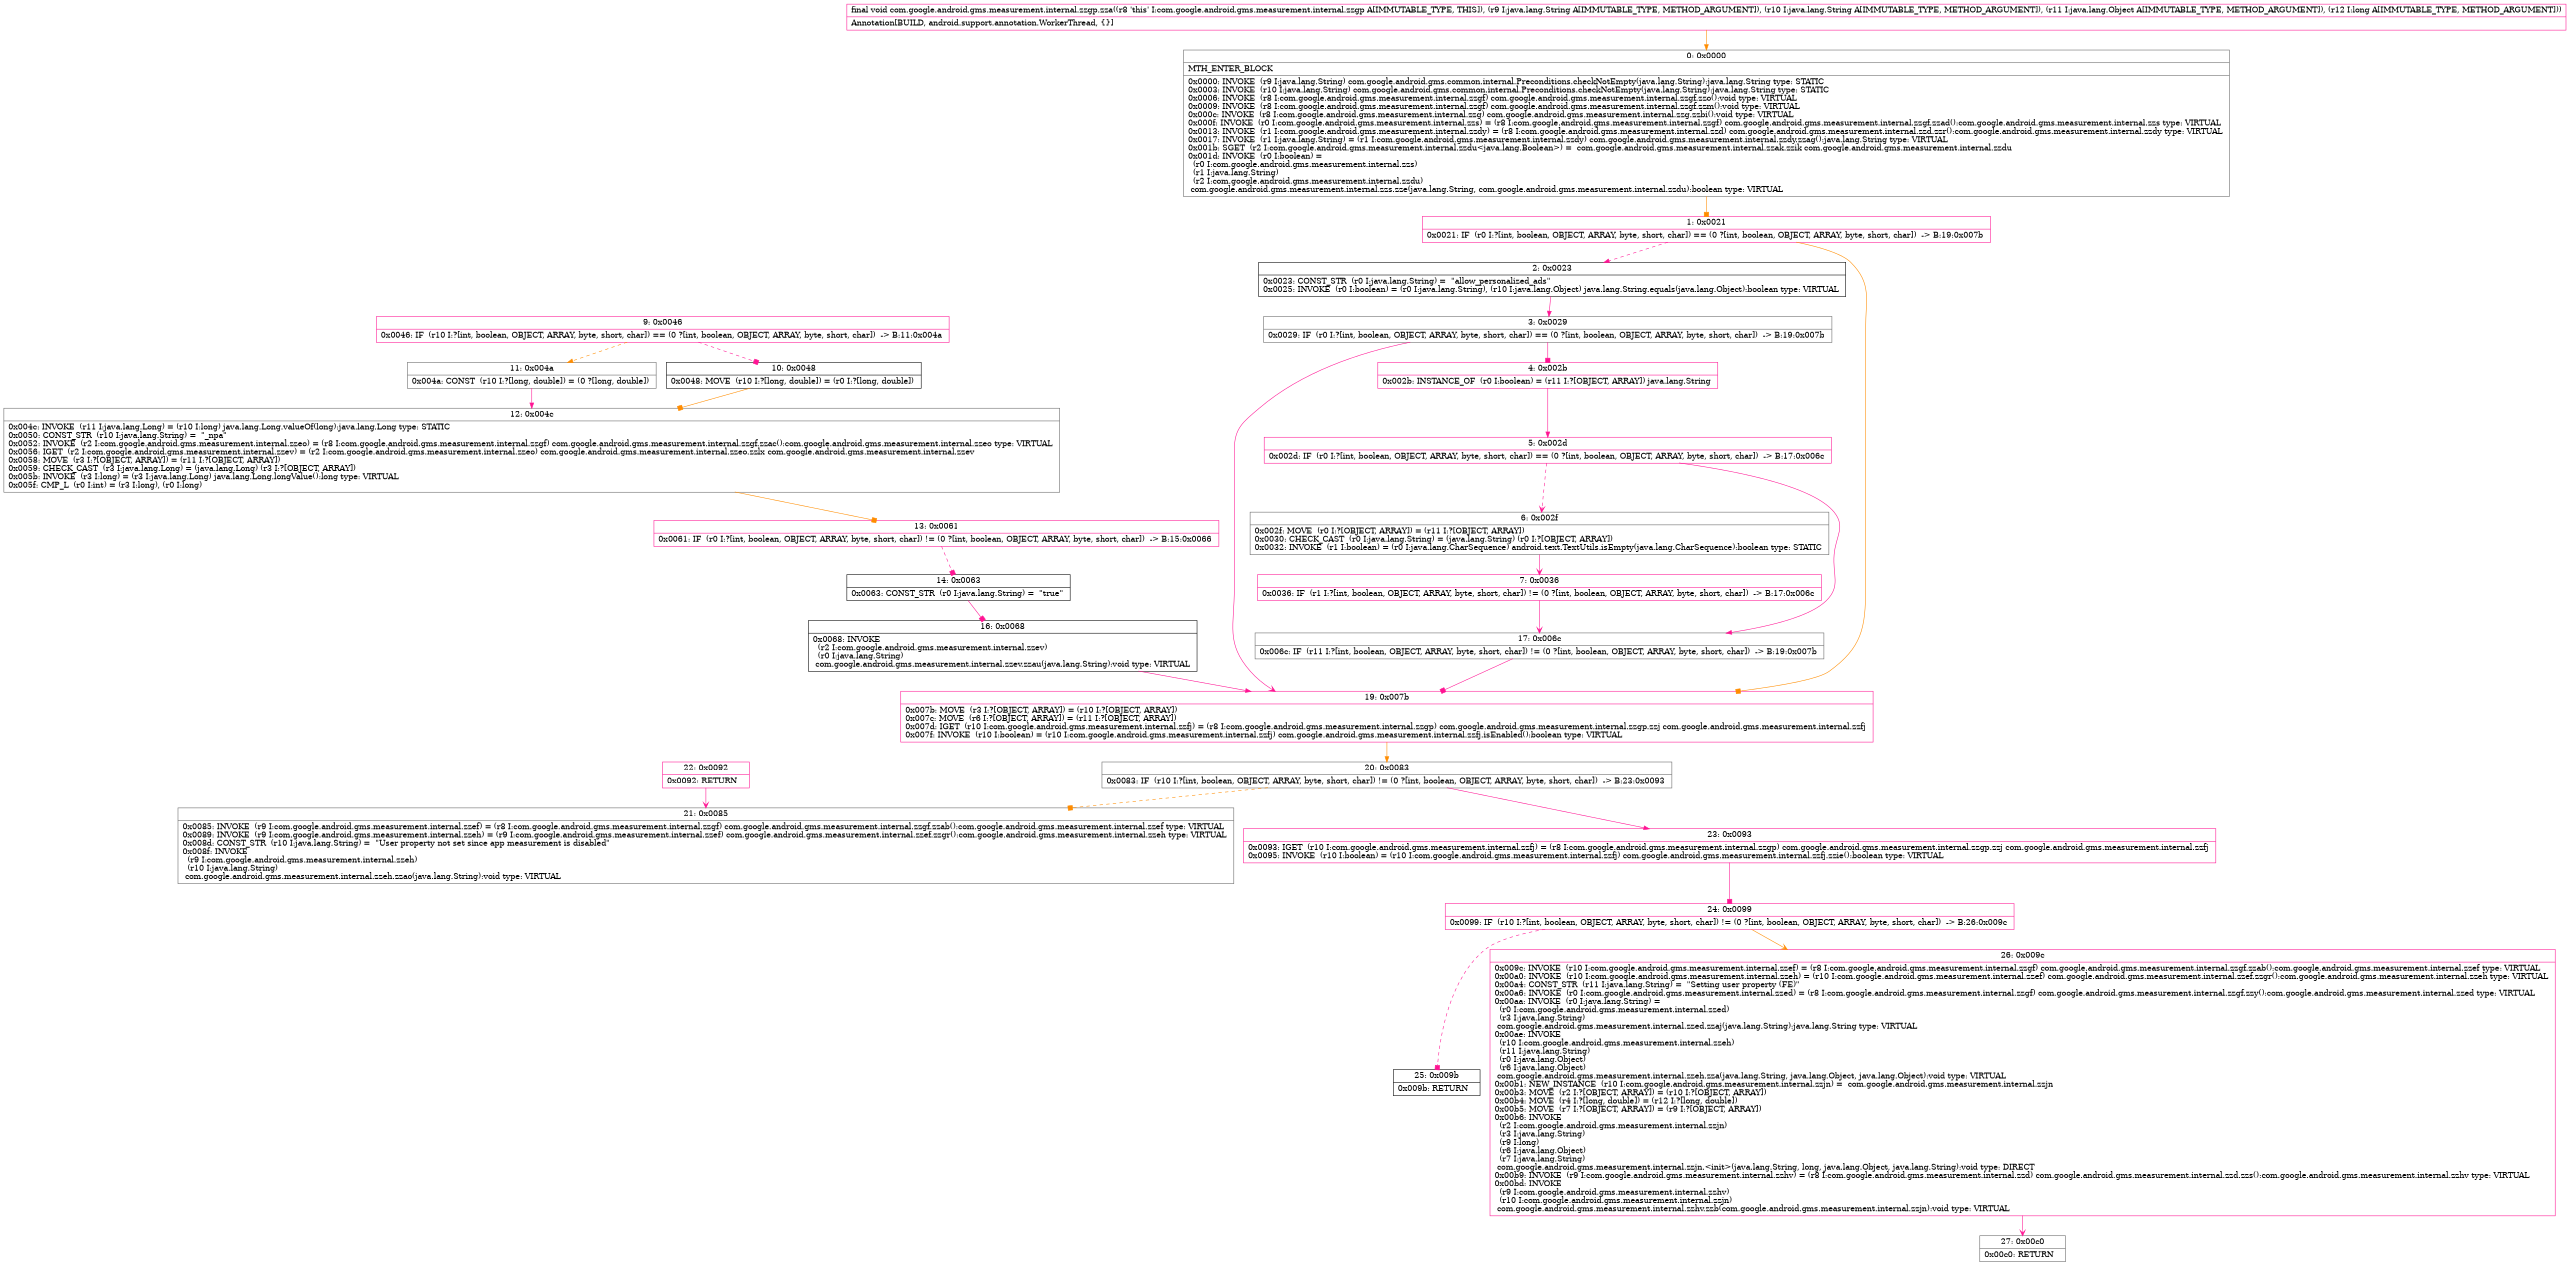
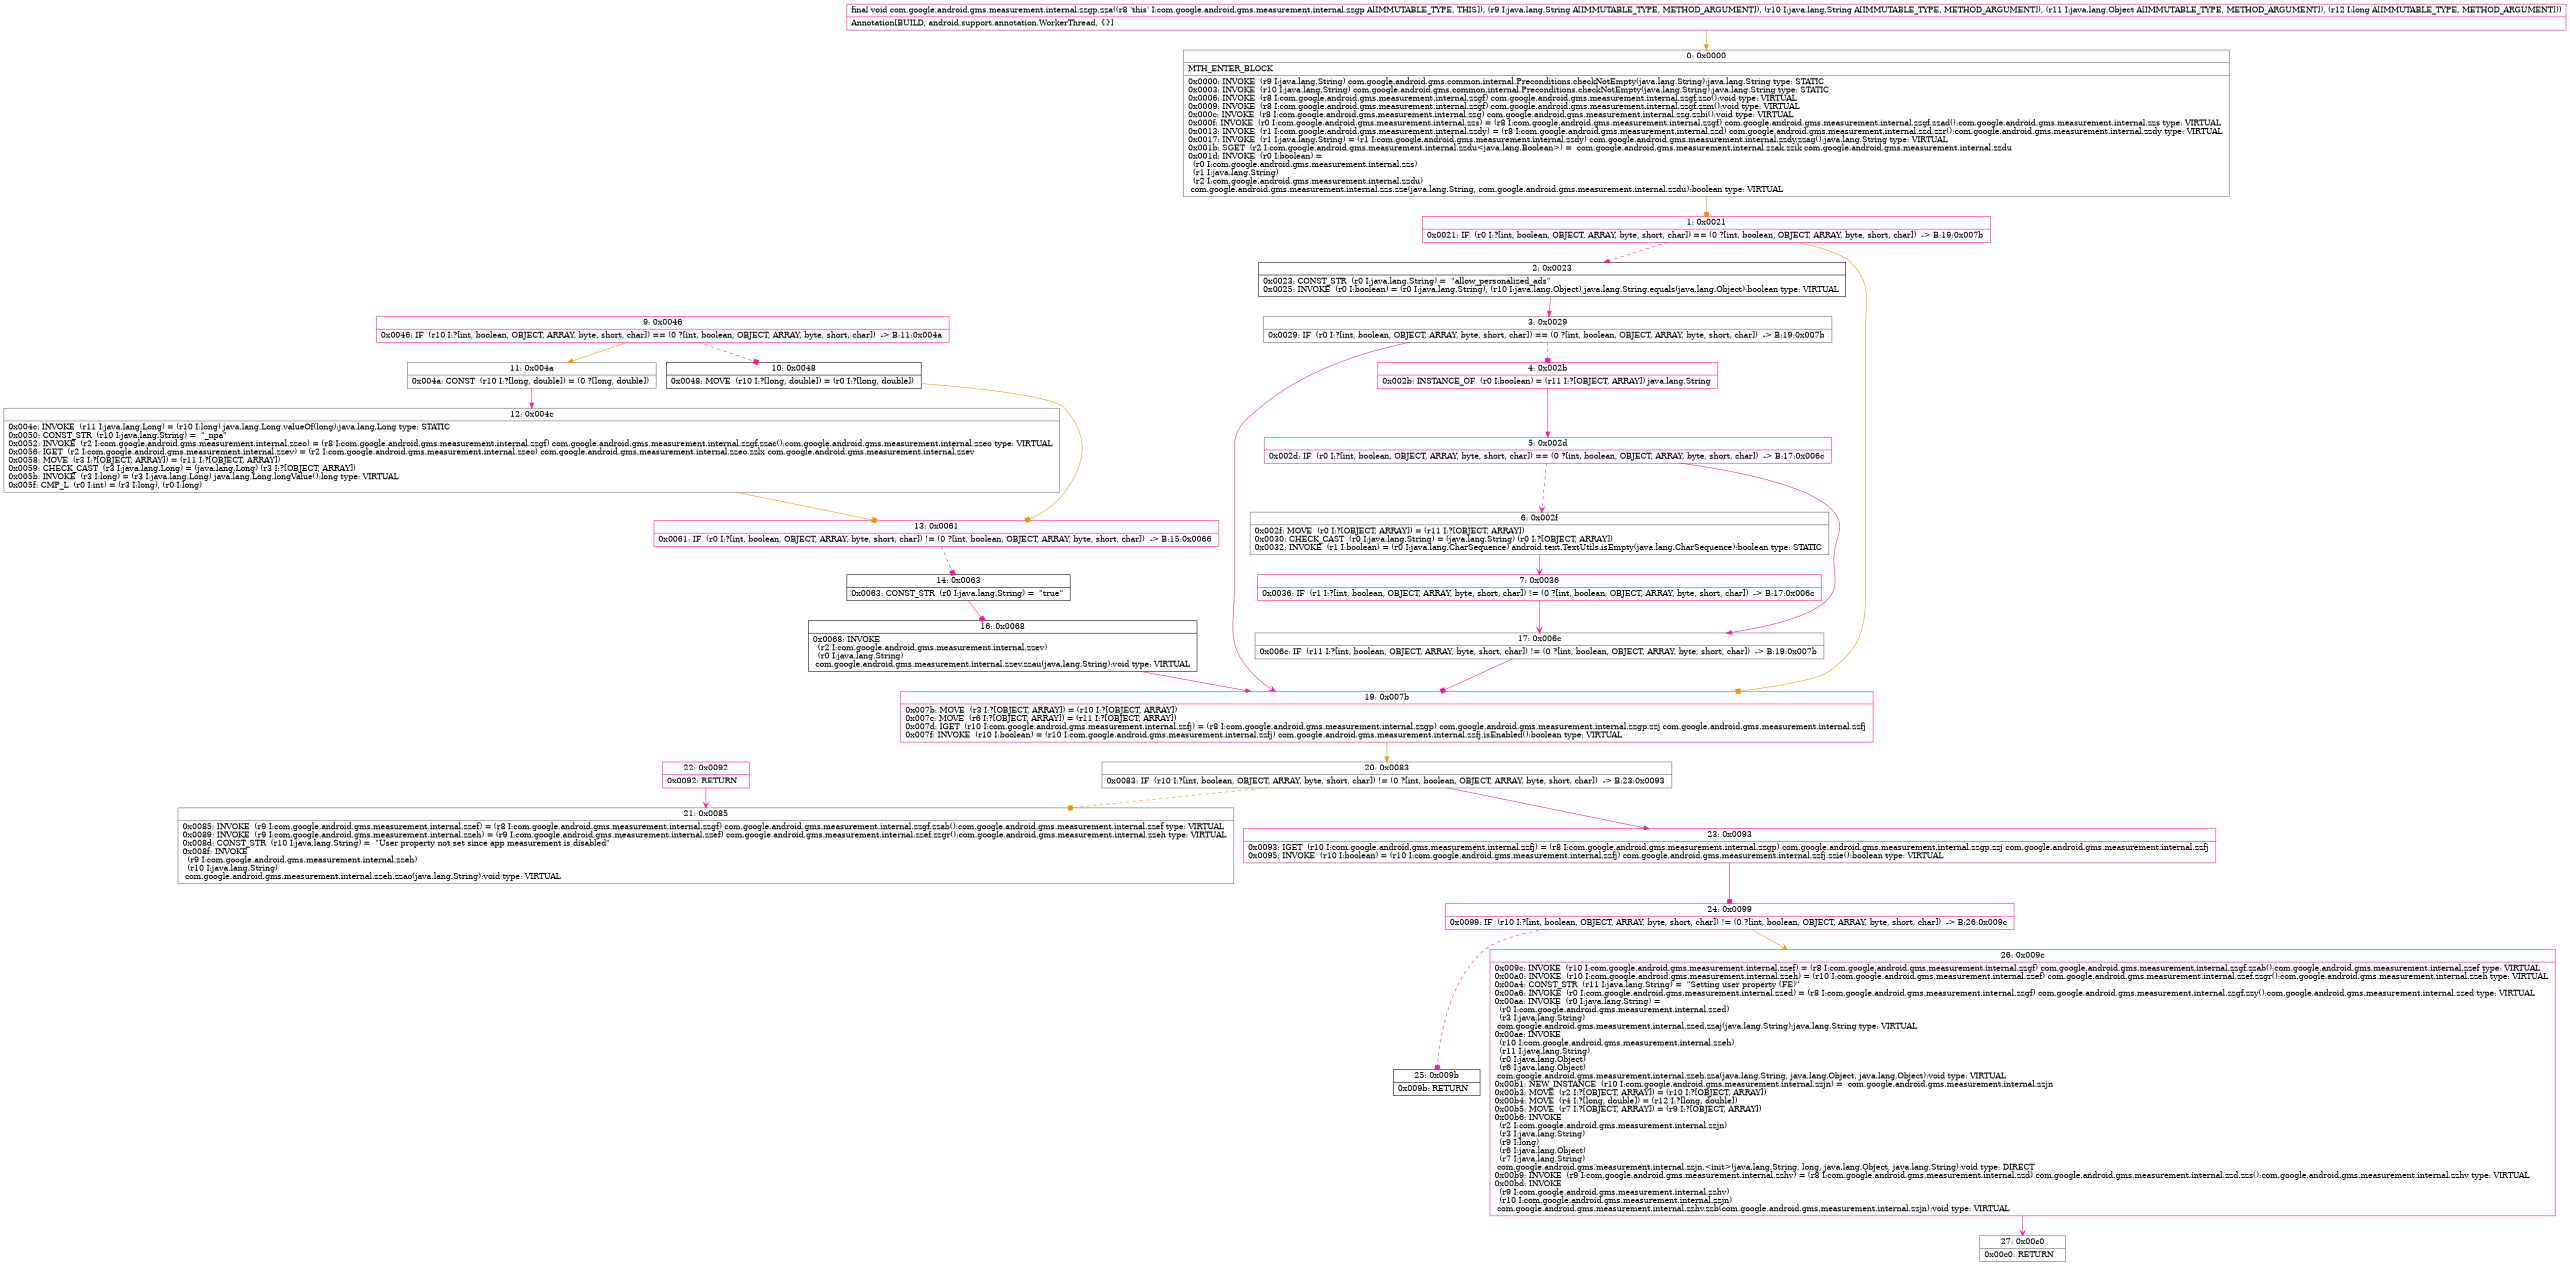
edge "3: 0x0029" -> "4: 0x002b": style solid -> dashed
edge "9: 0x0046" -> "11: 0x004a": style dashed -> solid
edge "10: 0x0048" -> "12: 0x004c": now "10: 0x0048" -> "13: 0x0061"
